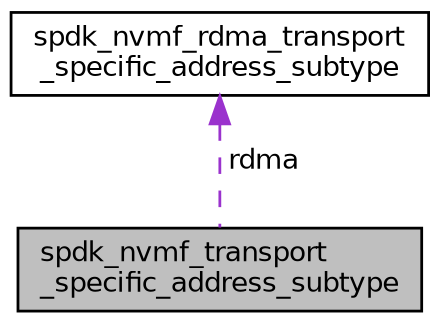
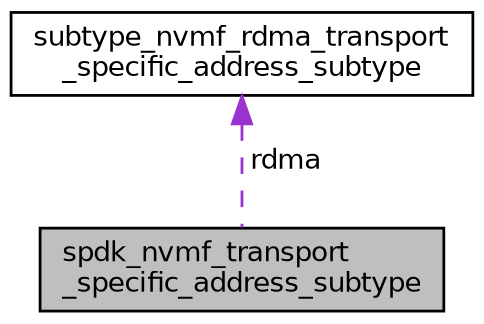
node "spdk_nvmf_rdma_transport _specific_address_subtype": label "spdk_nvmf_rdma_transport _specific_address_subtype" -> "subtype_nvmf_rdma_transport _specific_address_subtype"
